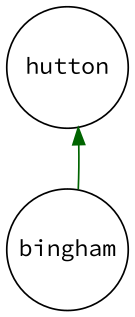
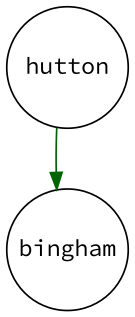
edge "bingham" -> "hutton": reversed
